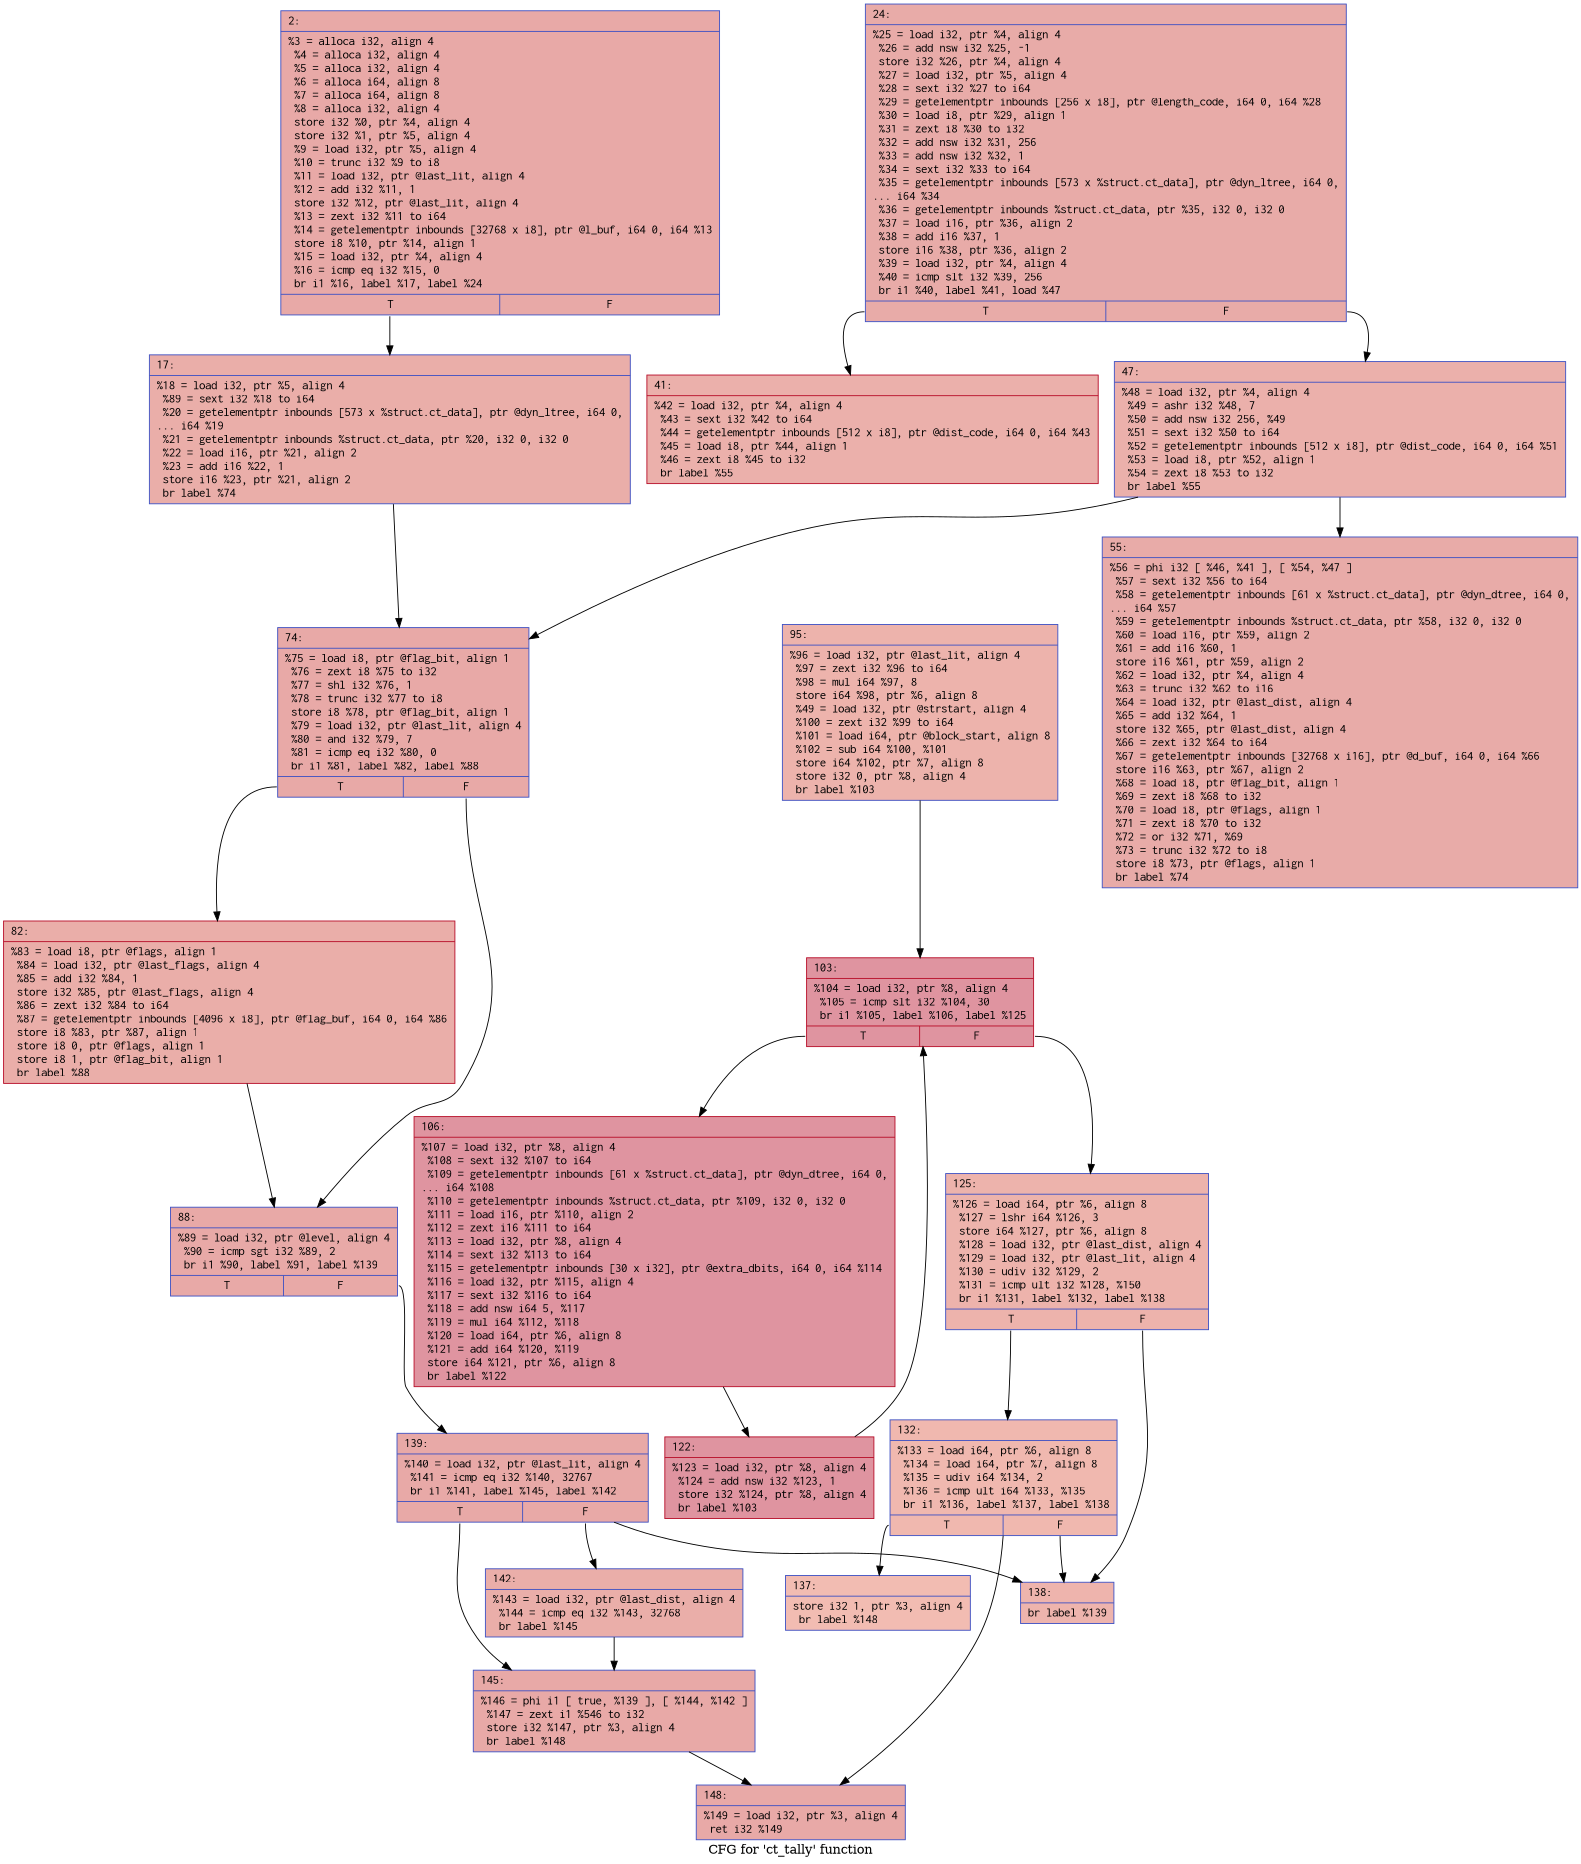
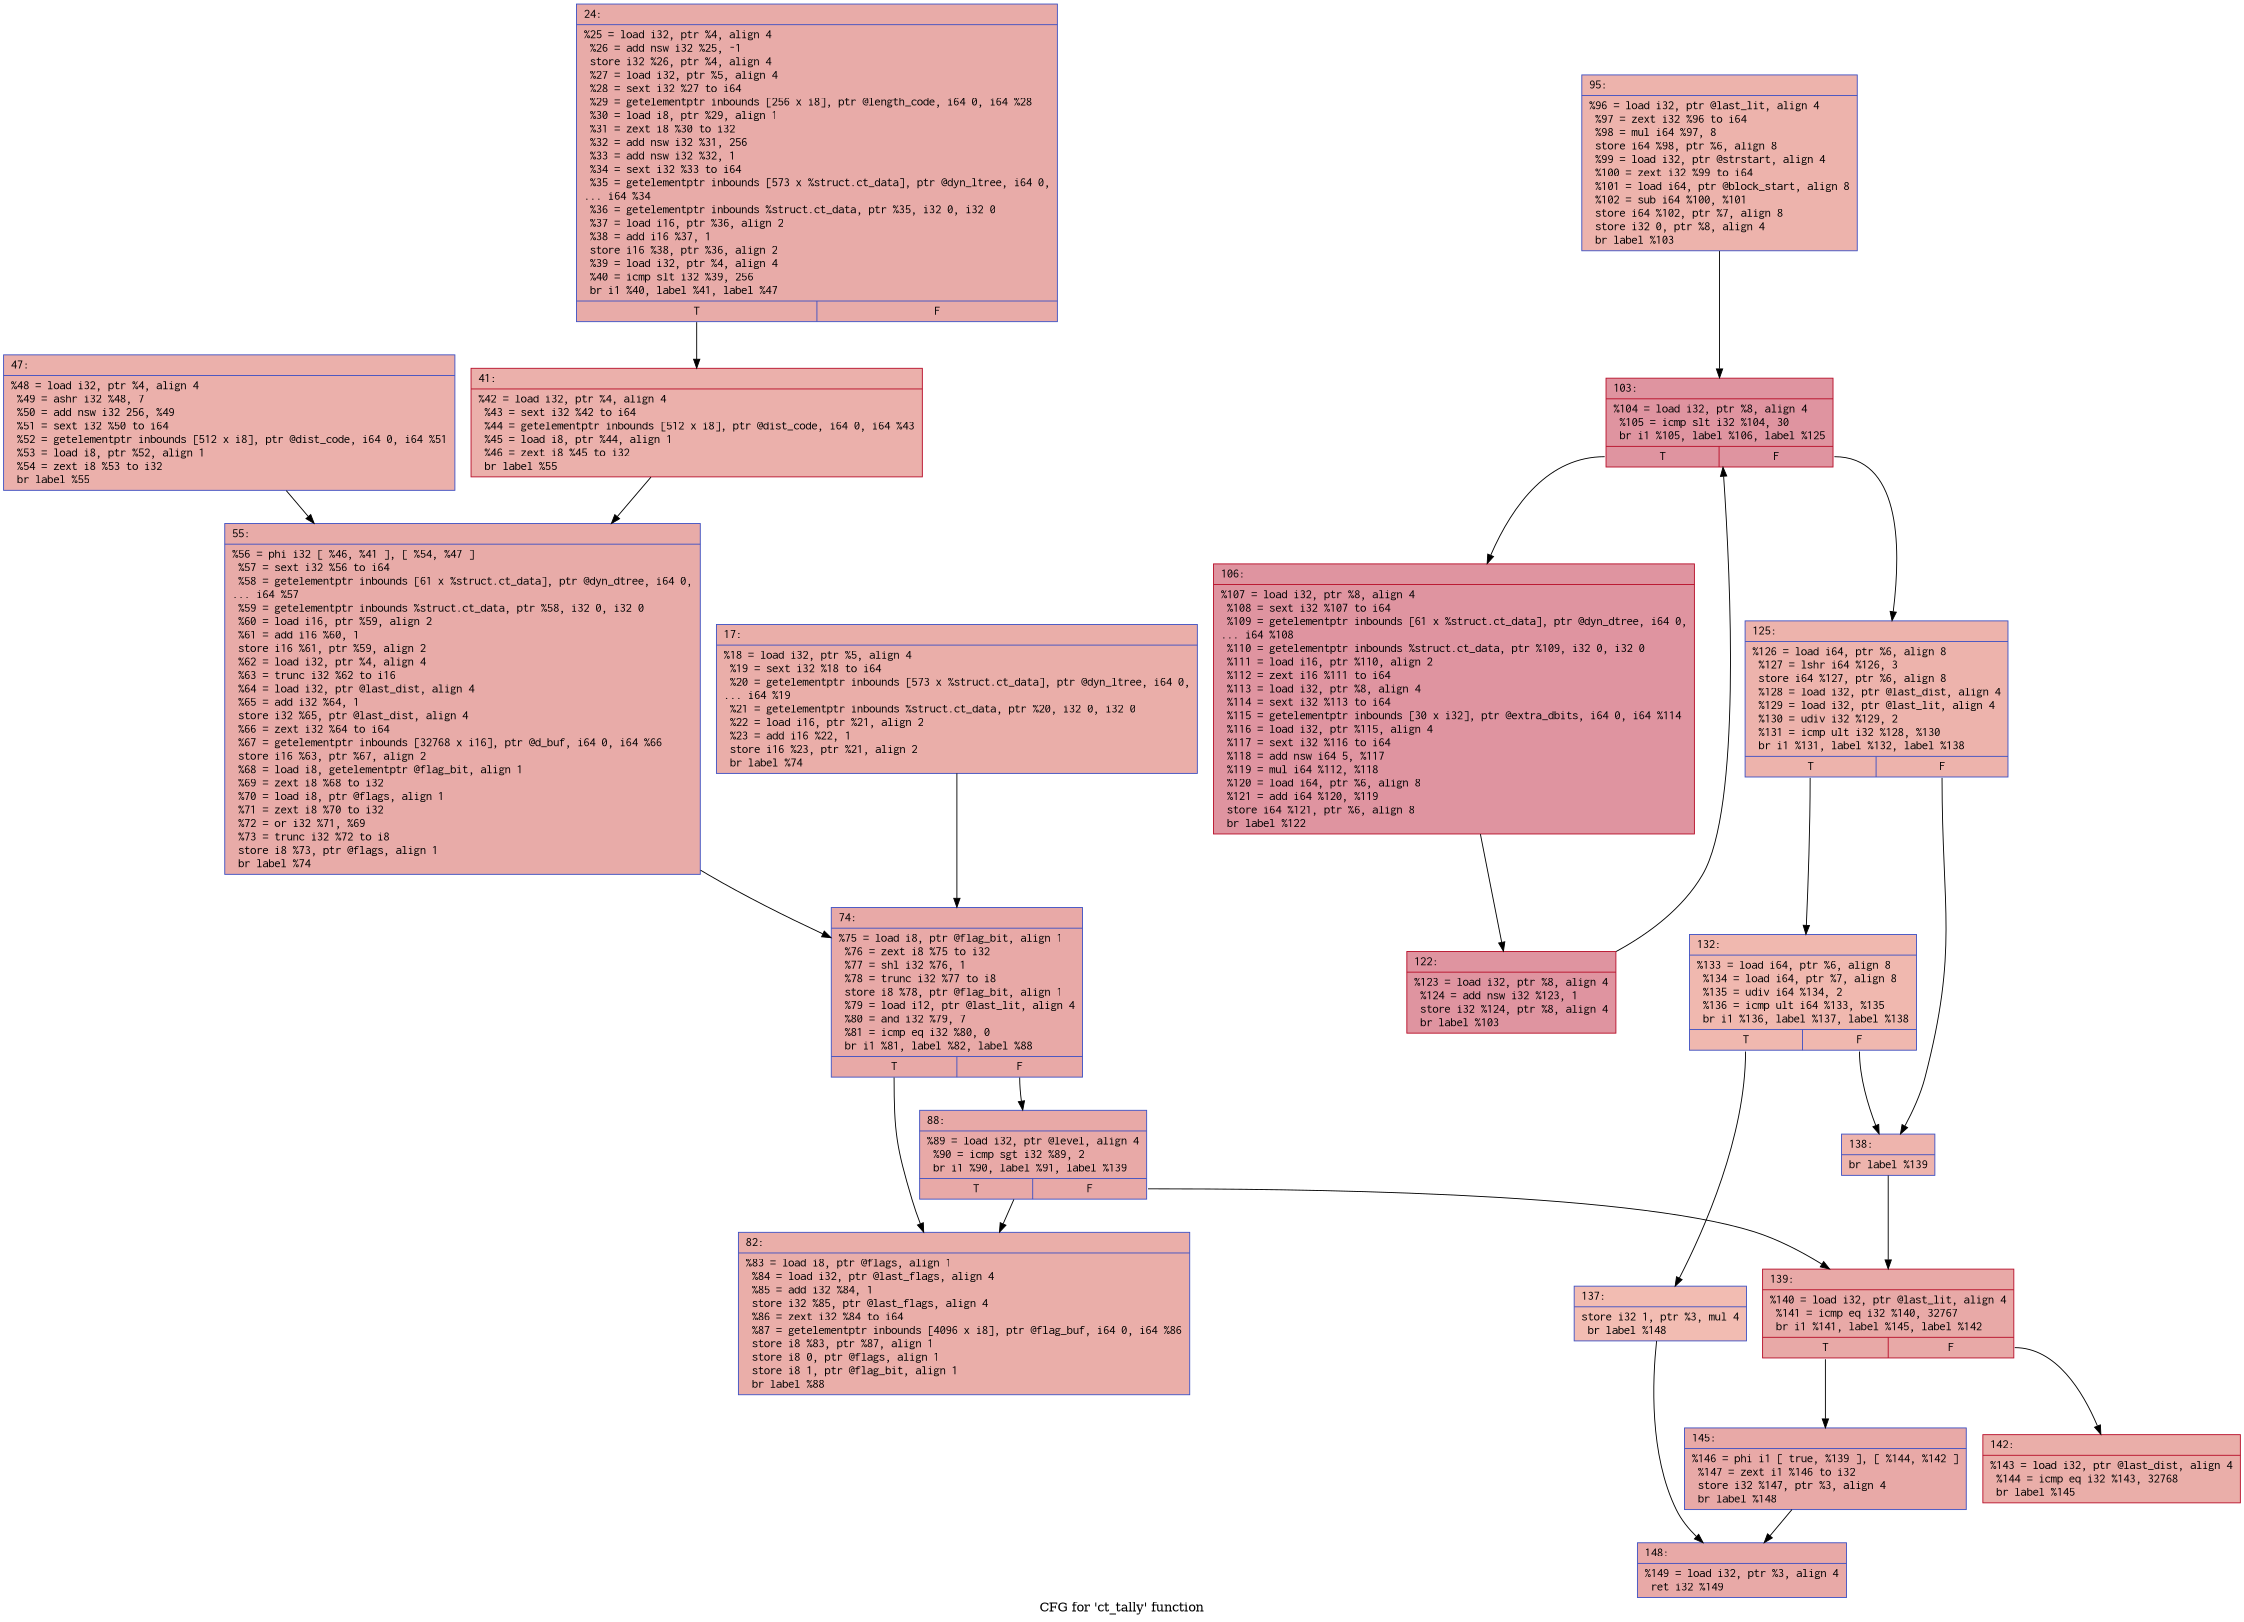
node "2:": removed
node "24:": text "br i1 %40, label %41, load %47" -> "br i1 %40, label %41, label %47"
edge "24:" -> "47:": removed
node "17:": text "%89 = sext i32 %18 to i64" -> "%19 = sext i32 %18 to i64"
edge "41:" -> "55:": added
edge "47:" -> "74:": now "55:" -> "74:"
node "95:": text "%49 = load i32, ptr @strstart, align 4" -> "%99 = load i32, ptr @strstart, align 4"
node "74:": text "%79 = load i32, ptr @last_lit, align 4" -> "%79 = load i12, ptr @last_lit, align 4"
node "55:": text "%68 = load i8, ptr @flag_bit, align 1" -> "%68 = load i8, getelementptr @flag_bit, align 1"
node "82:": color #b70d28ff -> #3d50c3ff
edge "82:" -> "88:": reversed
node "125:": text "%131 = icmp ult i32 %128, %150" -> "%131 = icmp ult i32 %128, %130"
node "139:": color #3d50c3ff -> #b70d28ff
edge "139:" -> "138:": reversed
node "142:": color #3d50c3ff -> #b70d28ff
node "137:": text "store i32 1, ptr %3, align 4" -> "store i32 1, ptr %3, mul 4"
edge "142:" -> "145:": removed
edge "132:" -> "148:": now "137:" -> "148:"
node "145:": text "%147 = zext i1 %546 to i32" -> "%147 = zext i1 %146 to i32"
